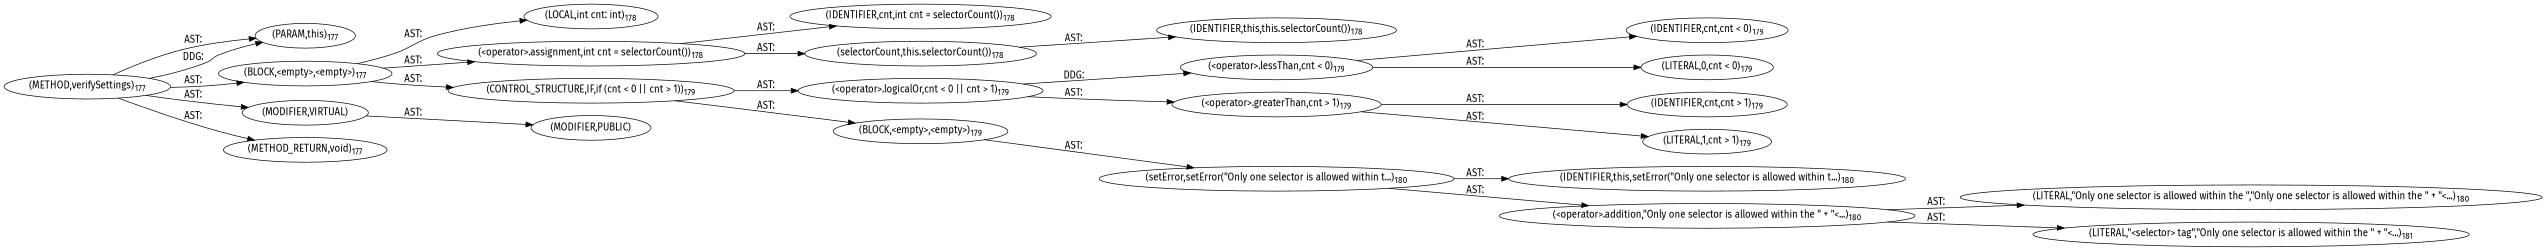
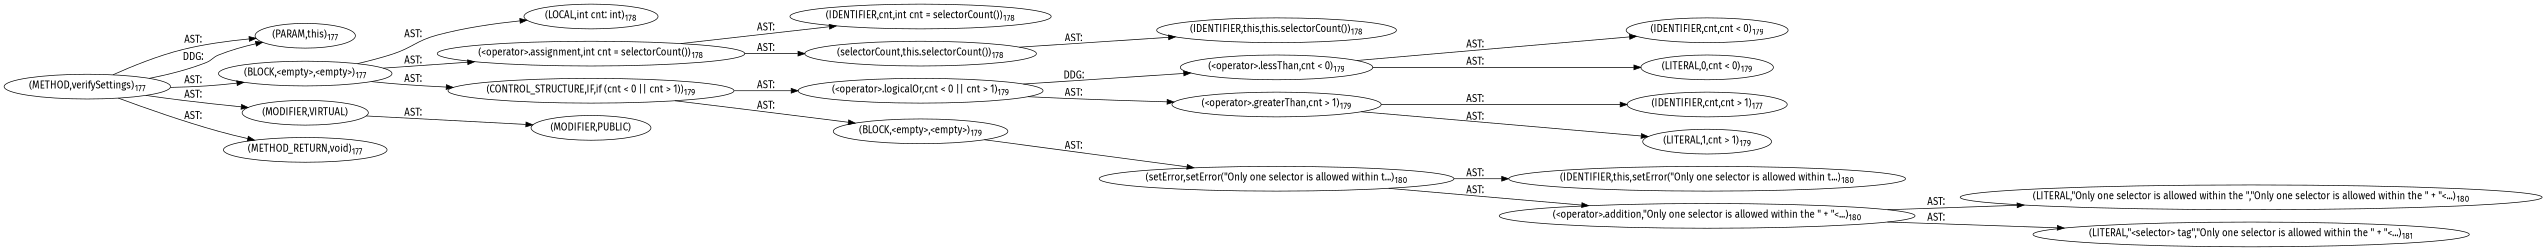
node "(IDENTIFIER,cnt,cnt > 1)": text "179" -> "177"
